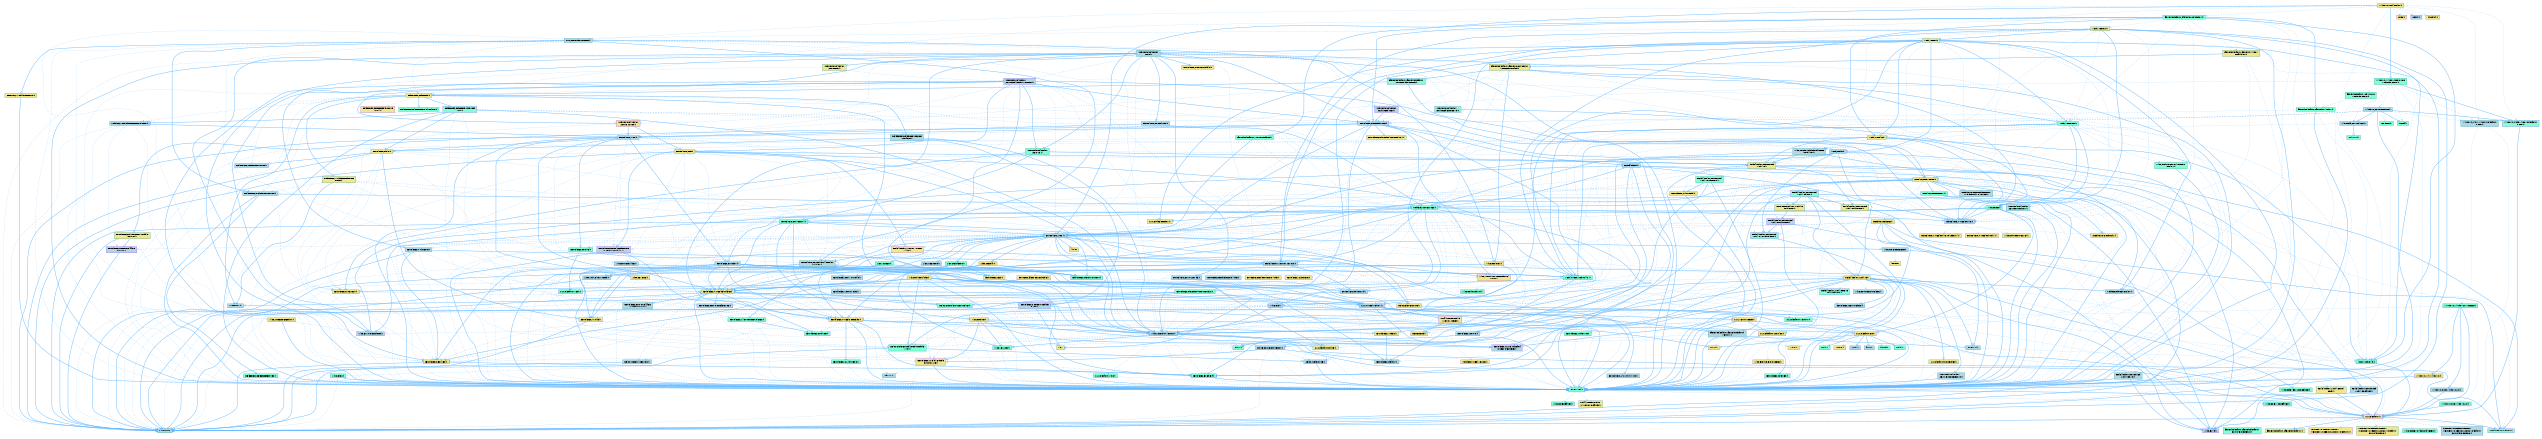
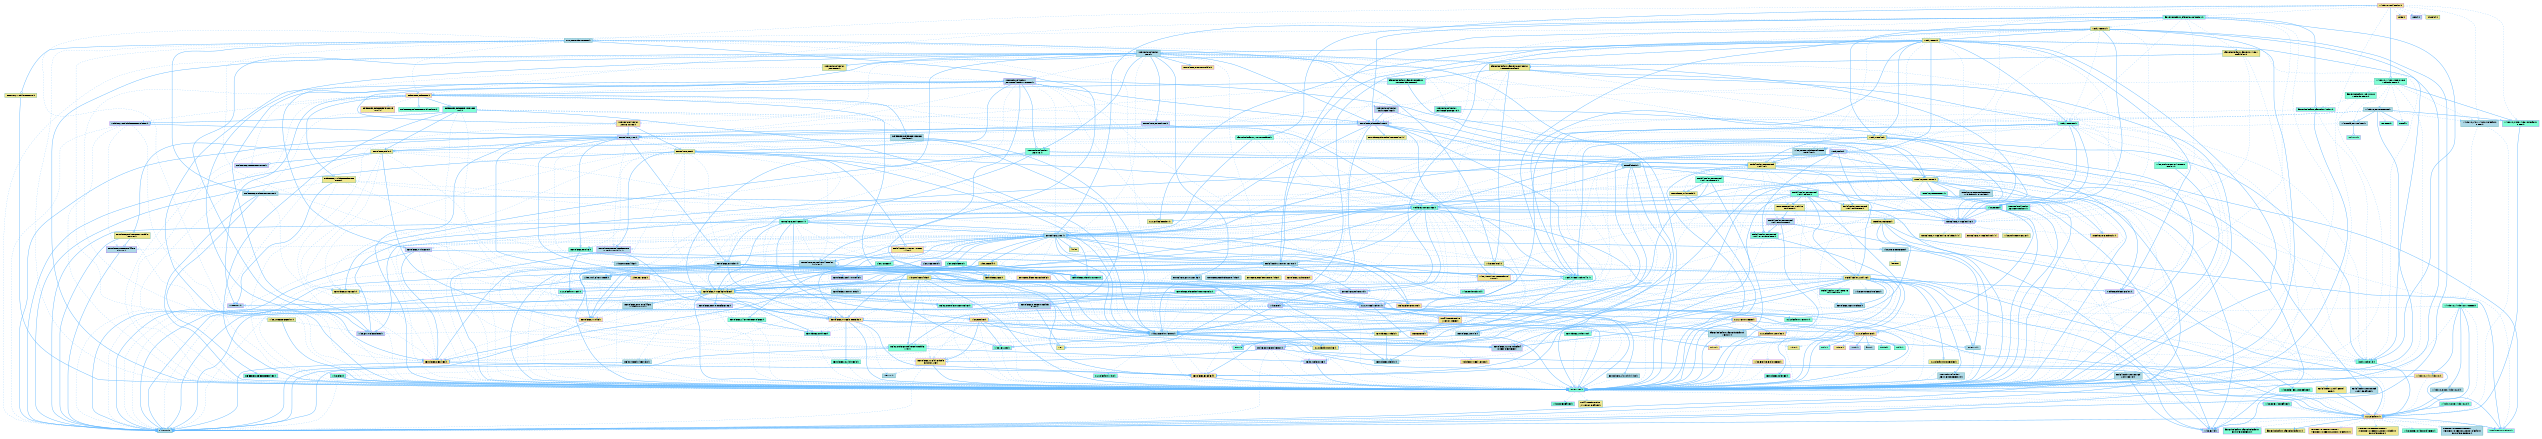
node "Templates/EnableIf.h": fillcolor aquamarine -> khaki
